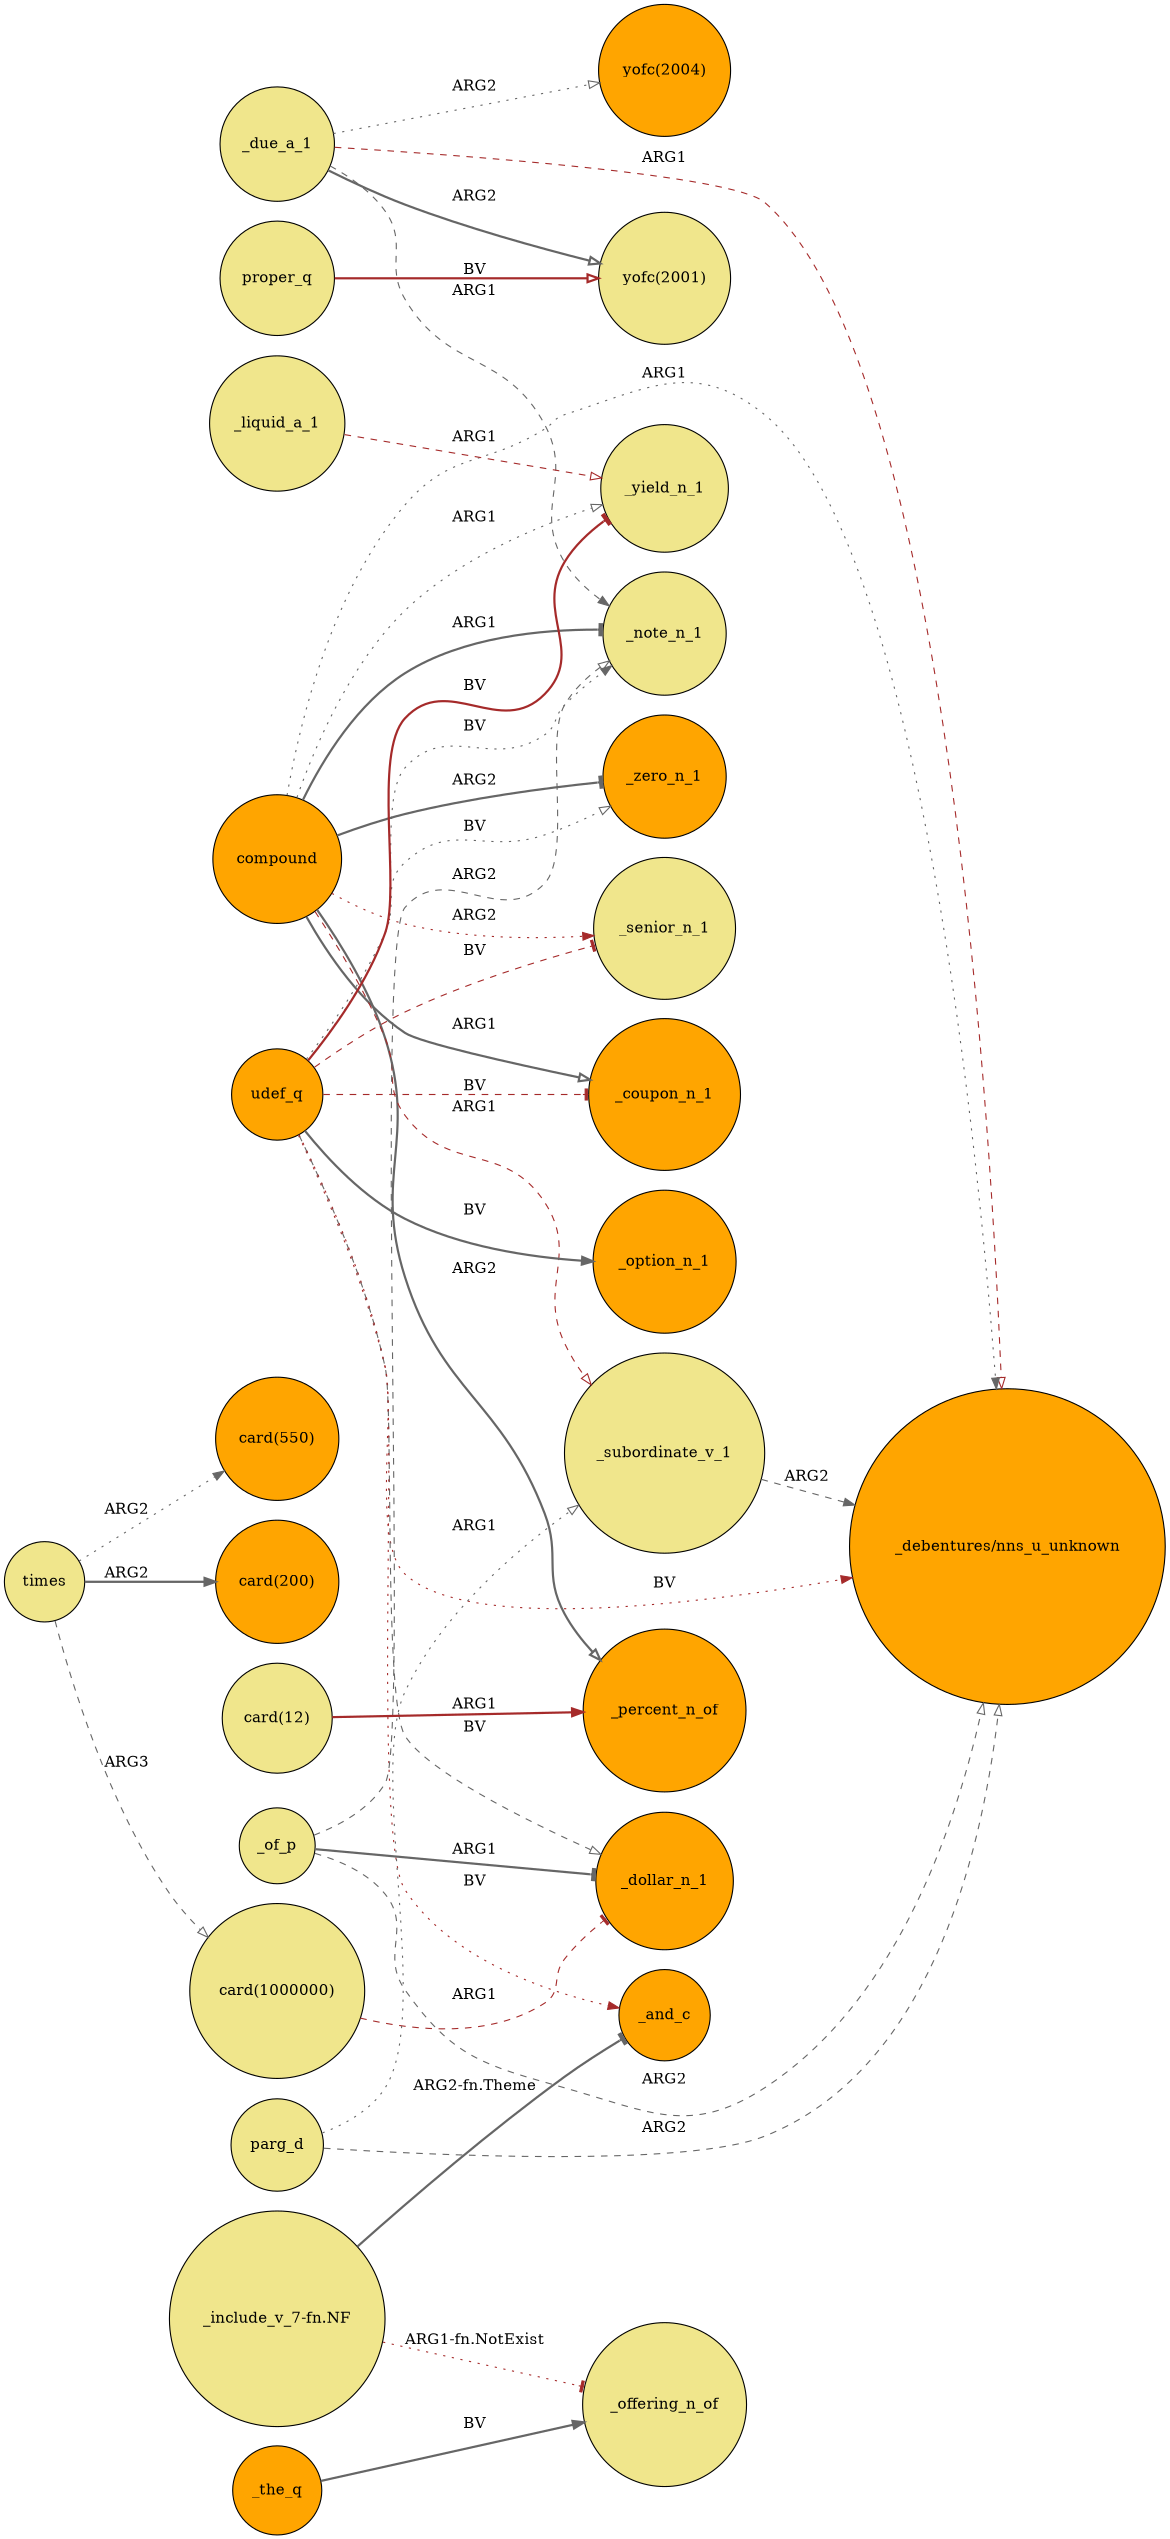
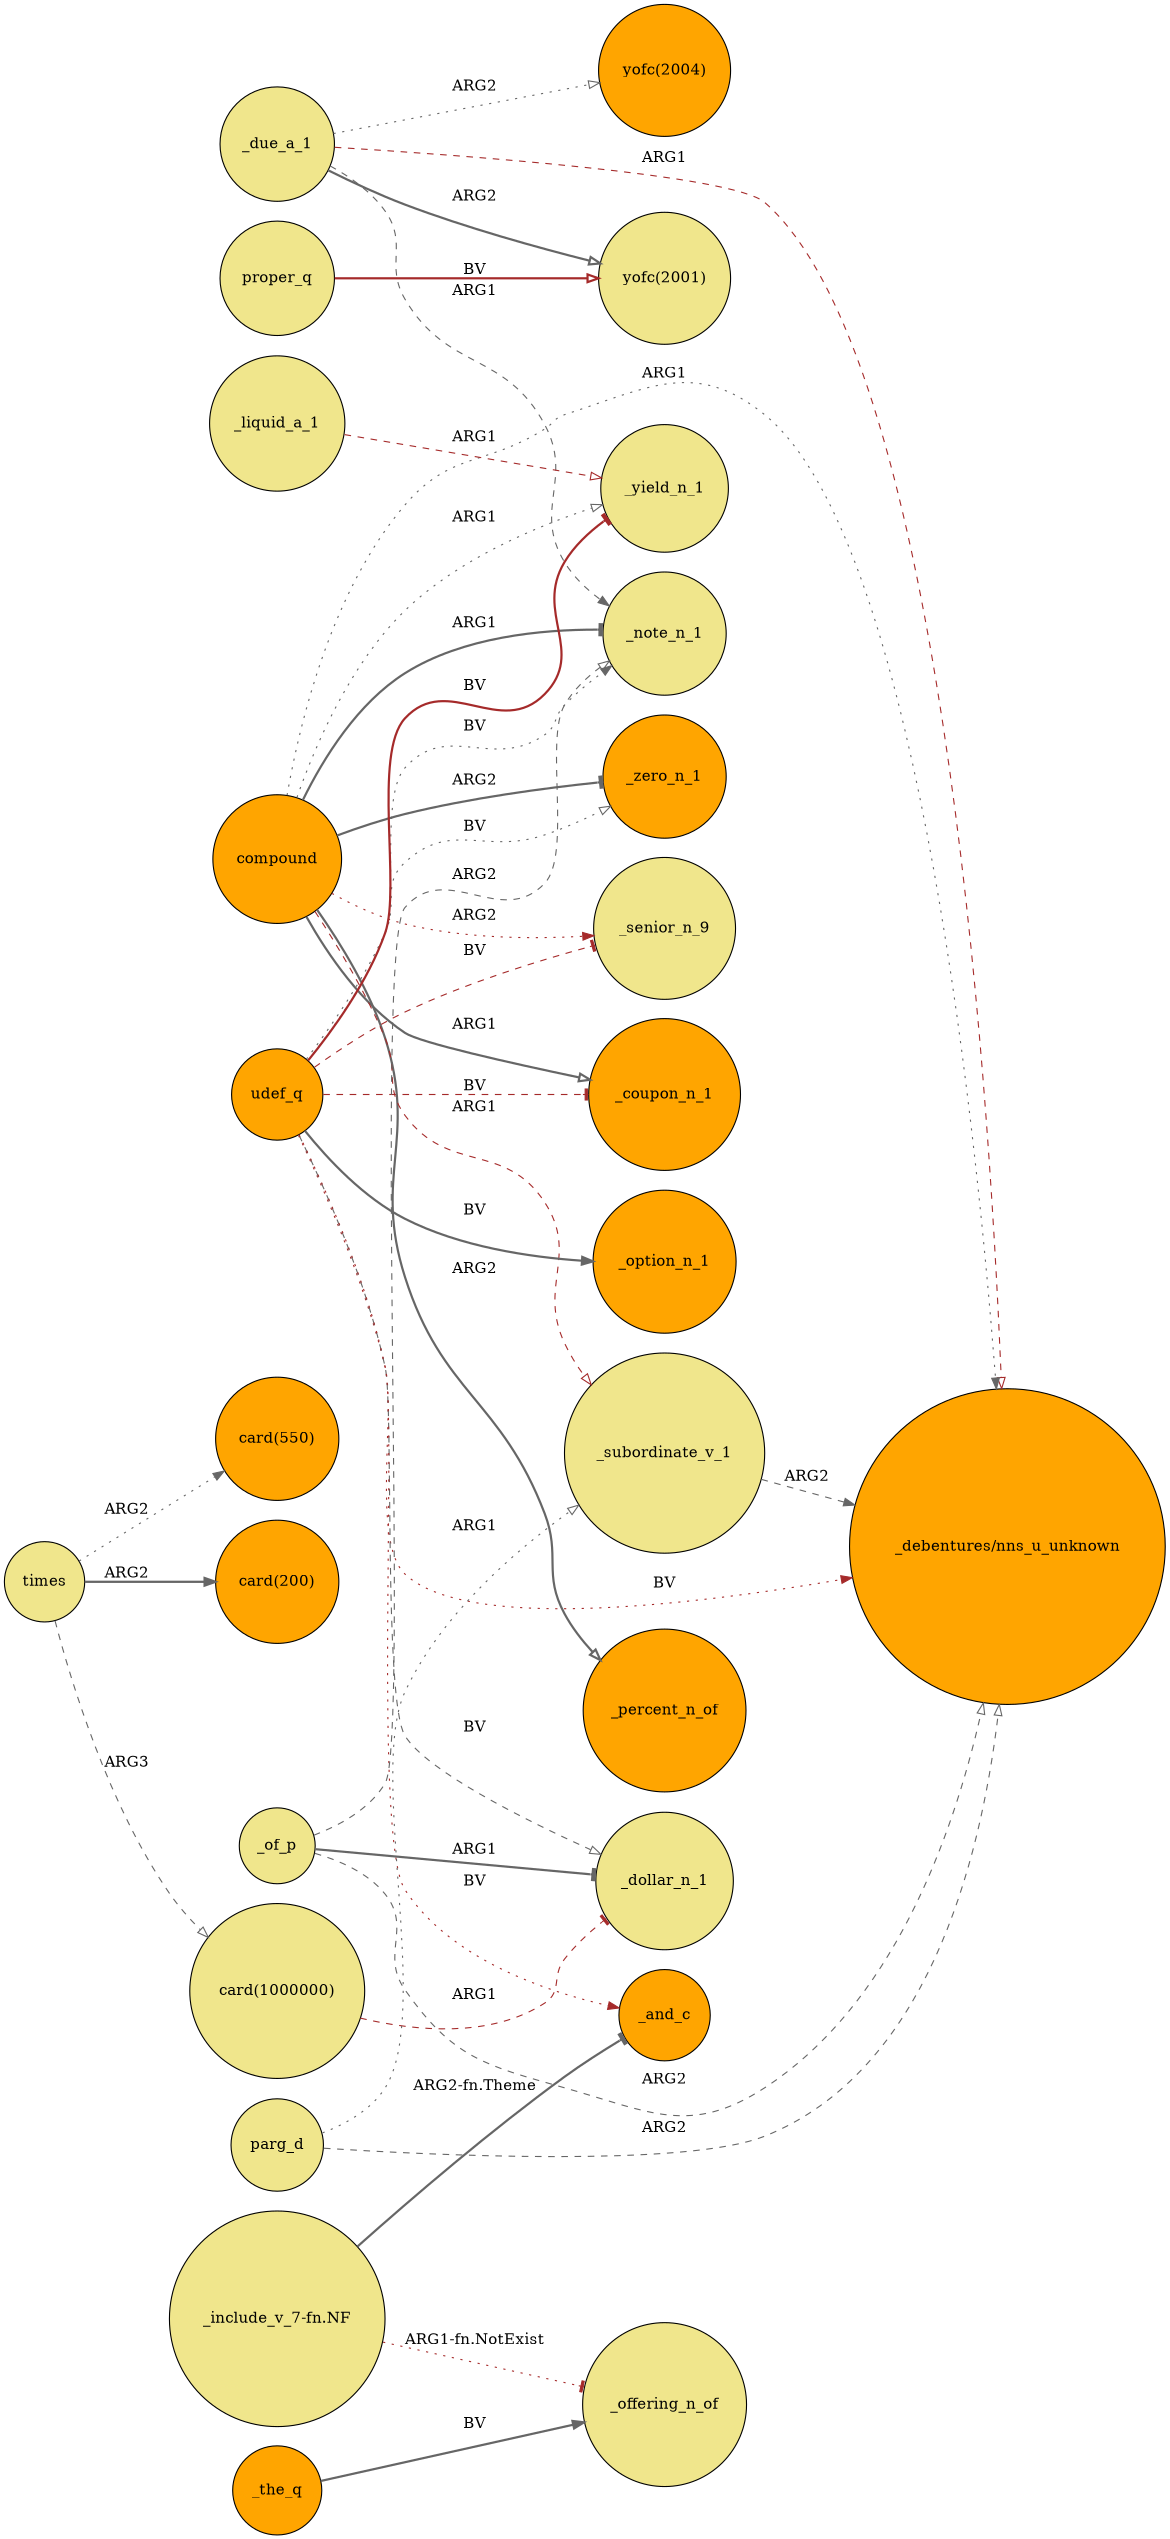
node "_senior_n_1": label "_senior_n_1" -> "_senior_n_9"
node "card(12)": removed
node "_dollar_n_1": fillcolor orange -> khaki
